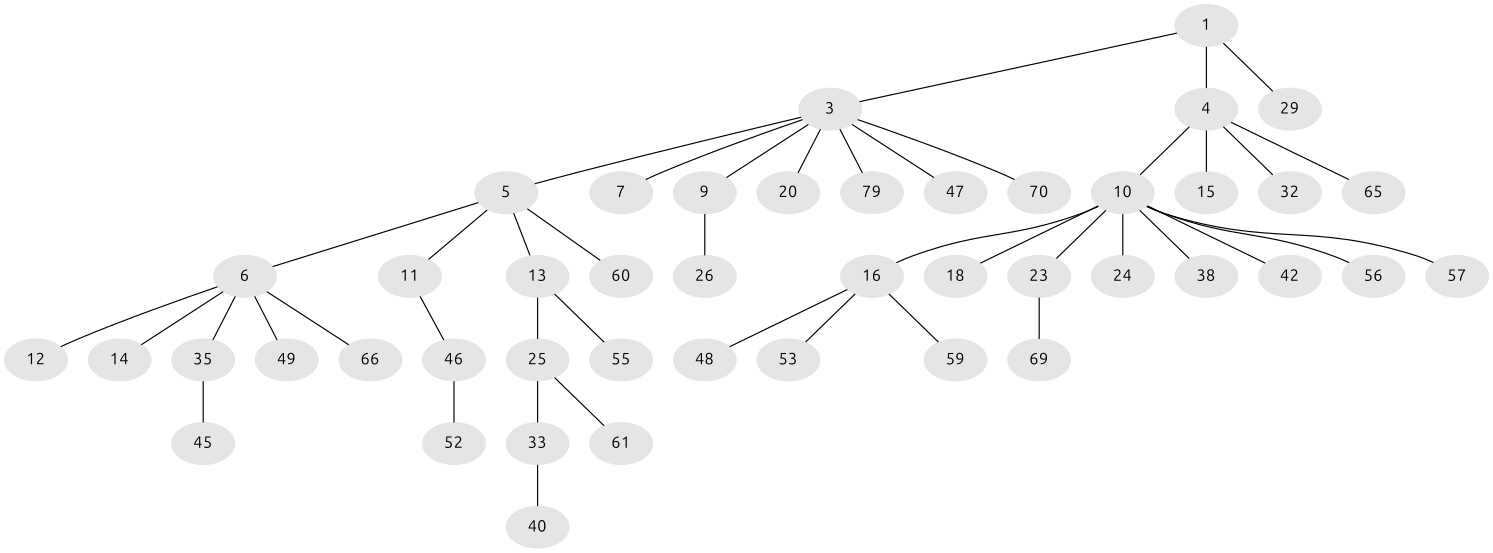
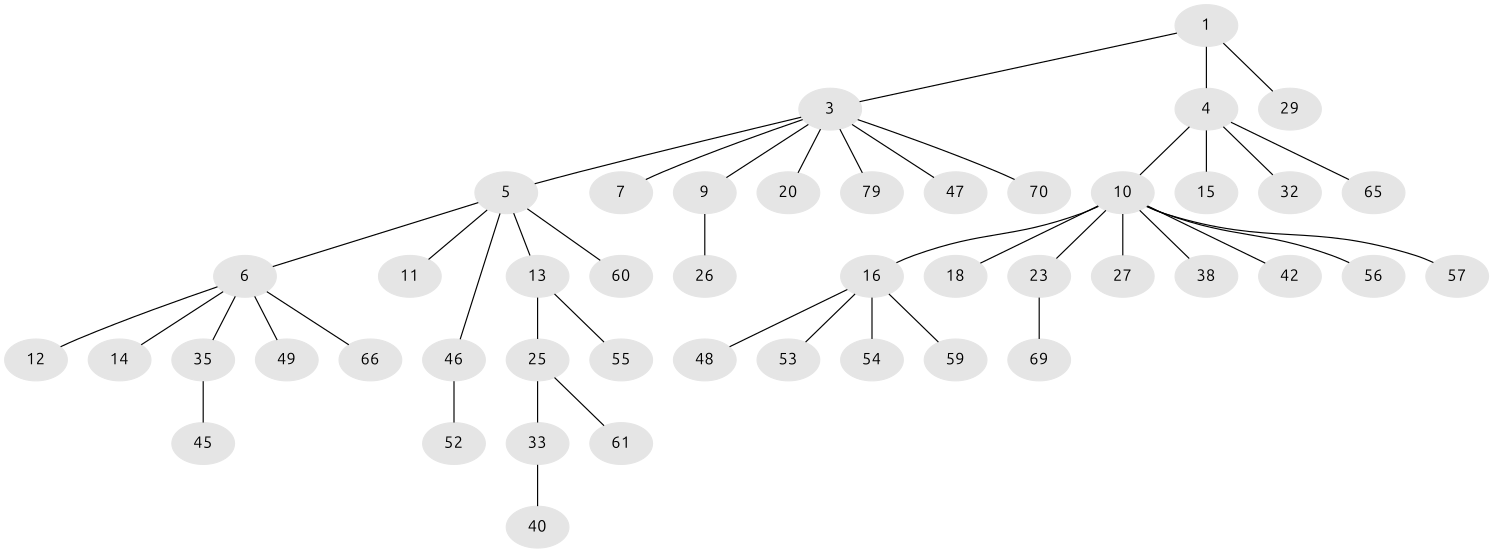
node "24": label "24" -> "27"
edge "11" -- "46": now "5" -- "46"
node "54": added
